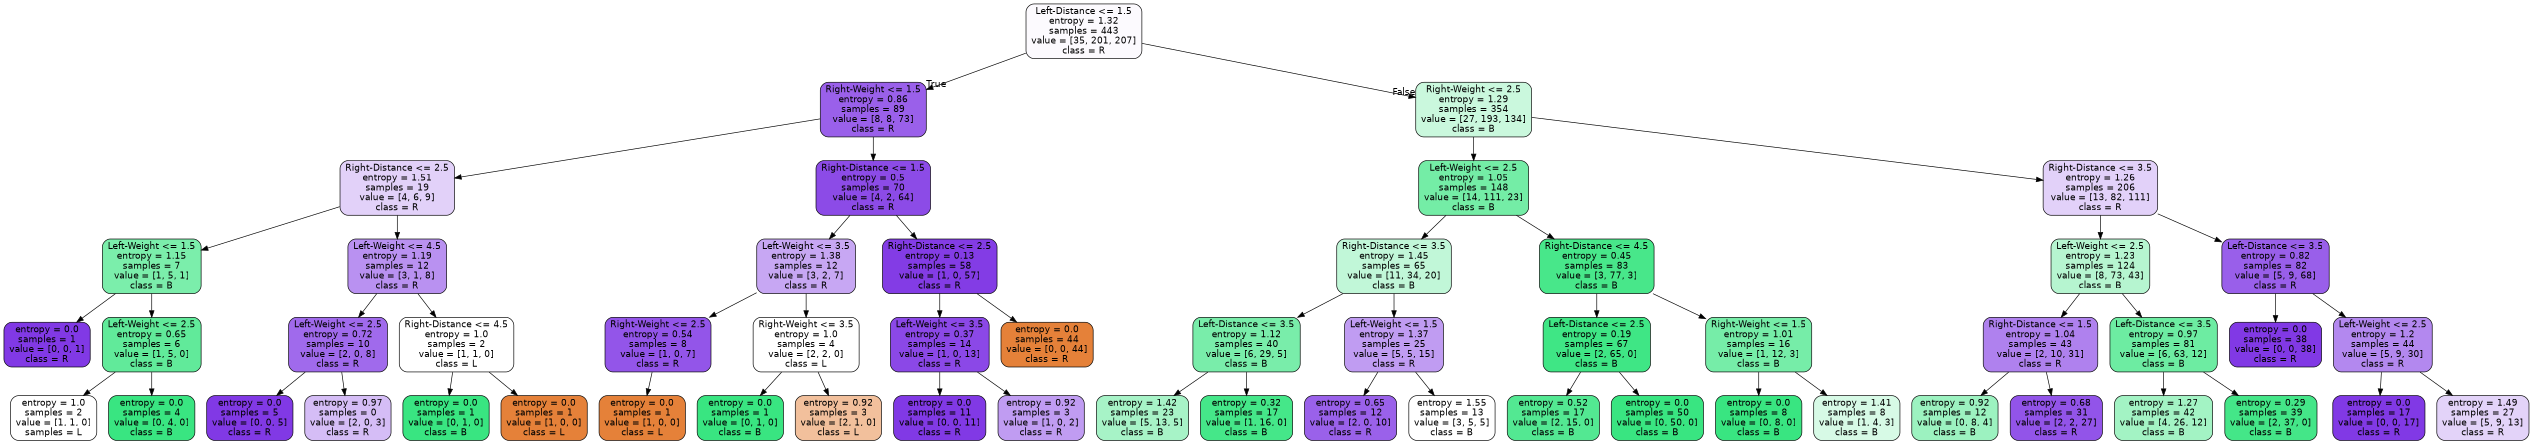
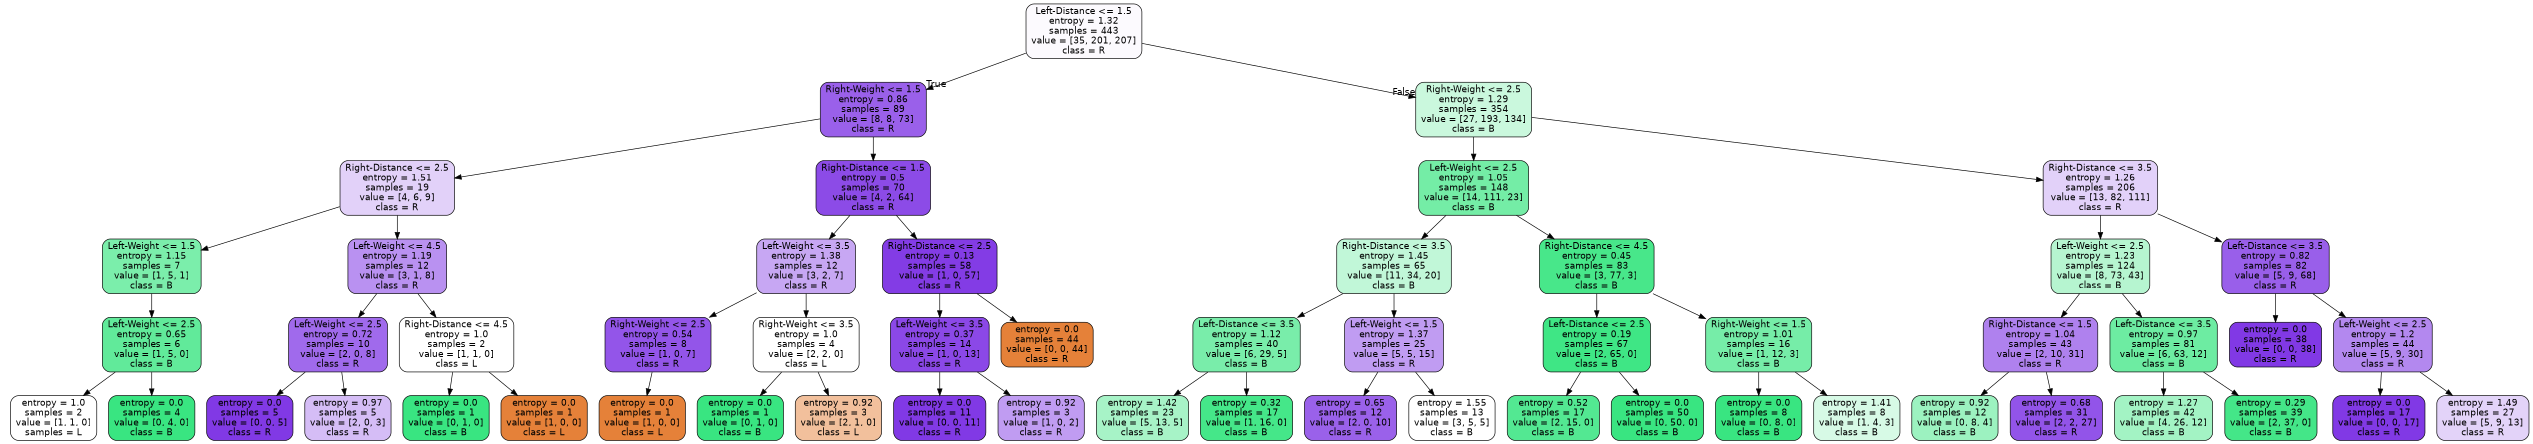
node "entropy = 0.0 samples = 1 value = [0, 0, 1] class = R": removed
node "entropy = 0.97 samples = 0 value = [2, 0, 3] class = R": label "entropy = 0.97 samples = 0 value = [2, 0, 3] class = R" -> "entropy = 0.97 samples = 5 value = [2, 0, 3] class = R"
